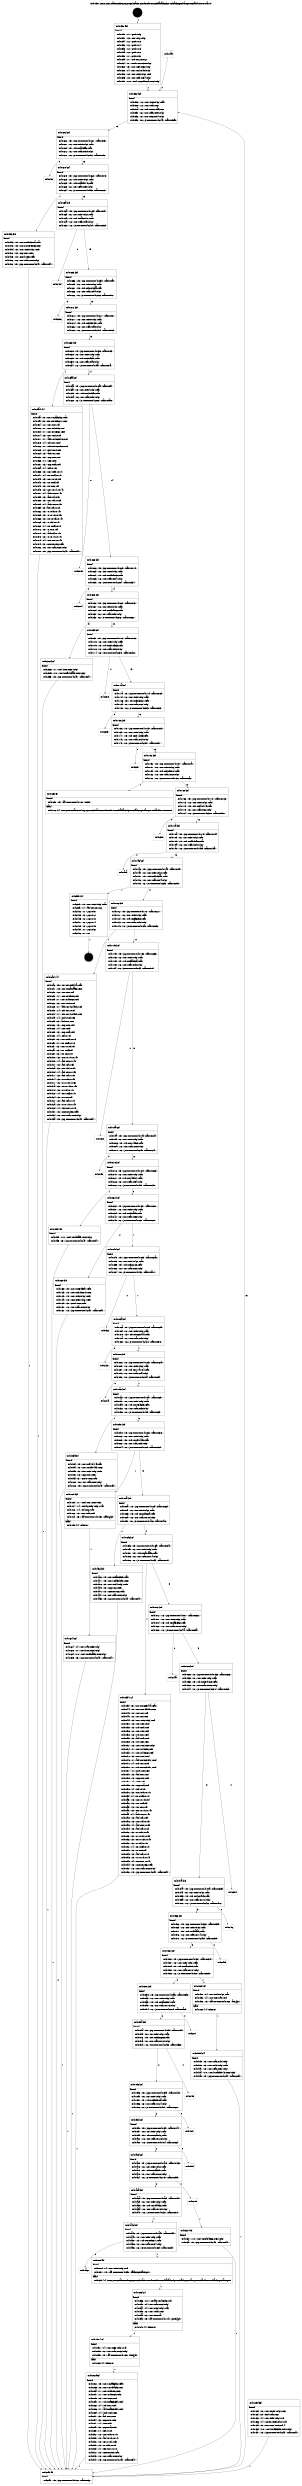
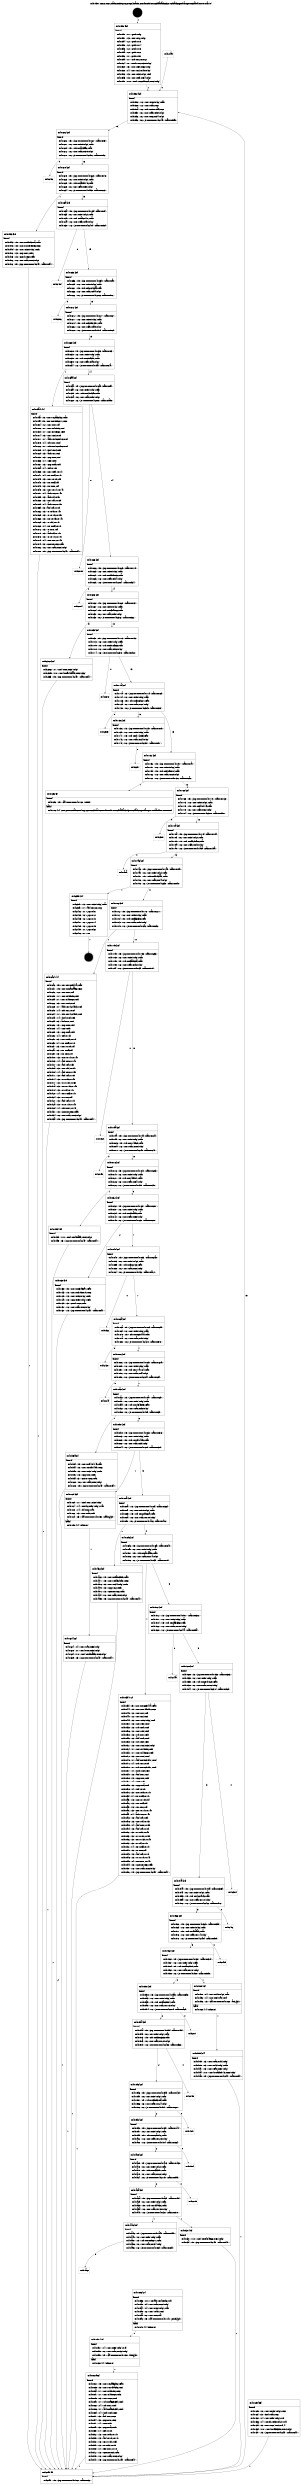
edge "0x401736 [28]" -> "0x401752 [28]": now "0x40171a [28]" -> "0x401752 [28]"
edge "0x40218b" -> "0x401f20 [15]": now "0x401a2a [28]" -> "0x401f20 [15]"
node "0x401e8d [9]": removed
